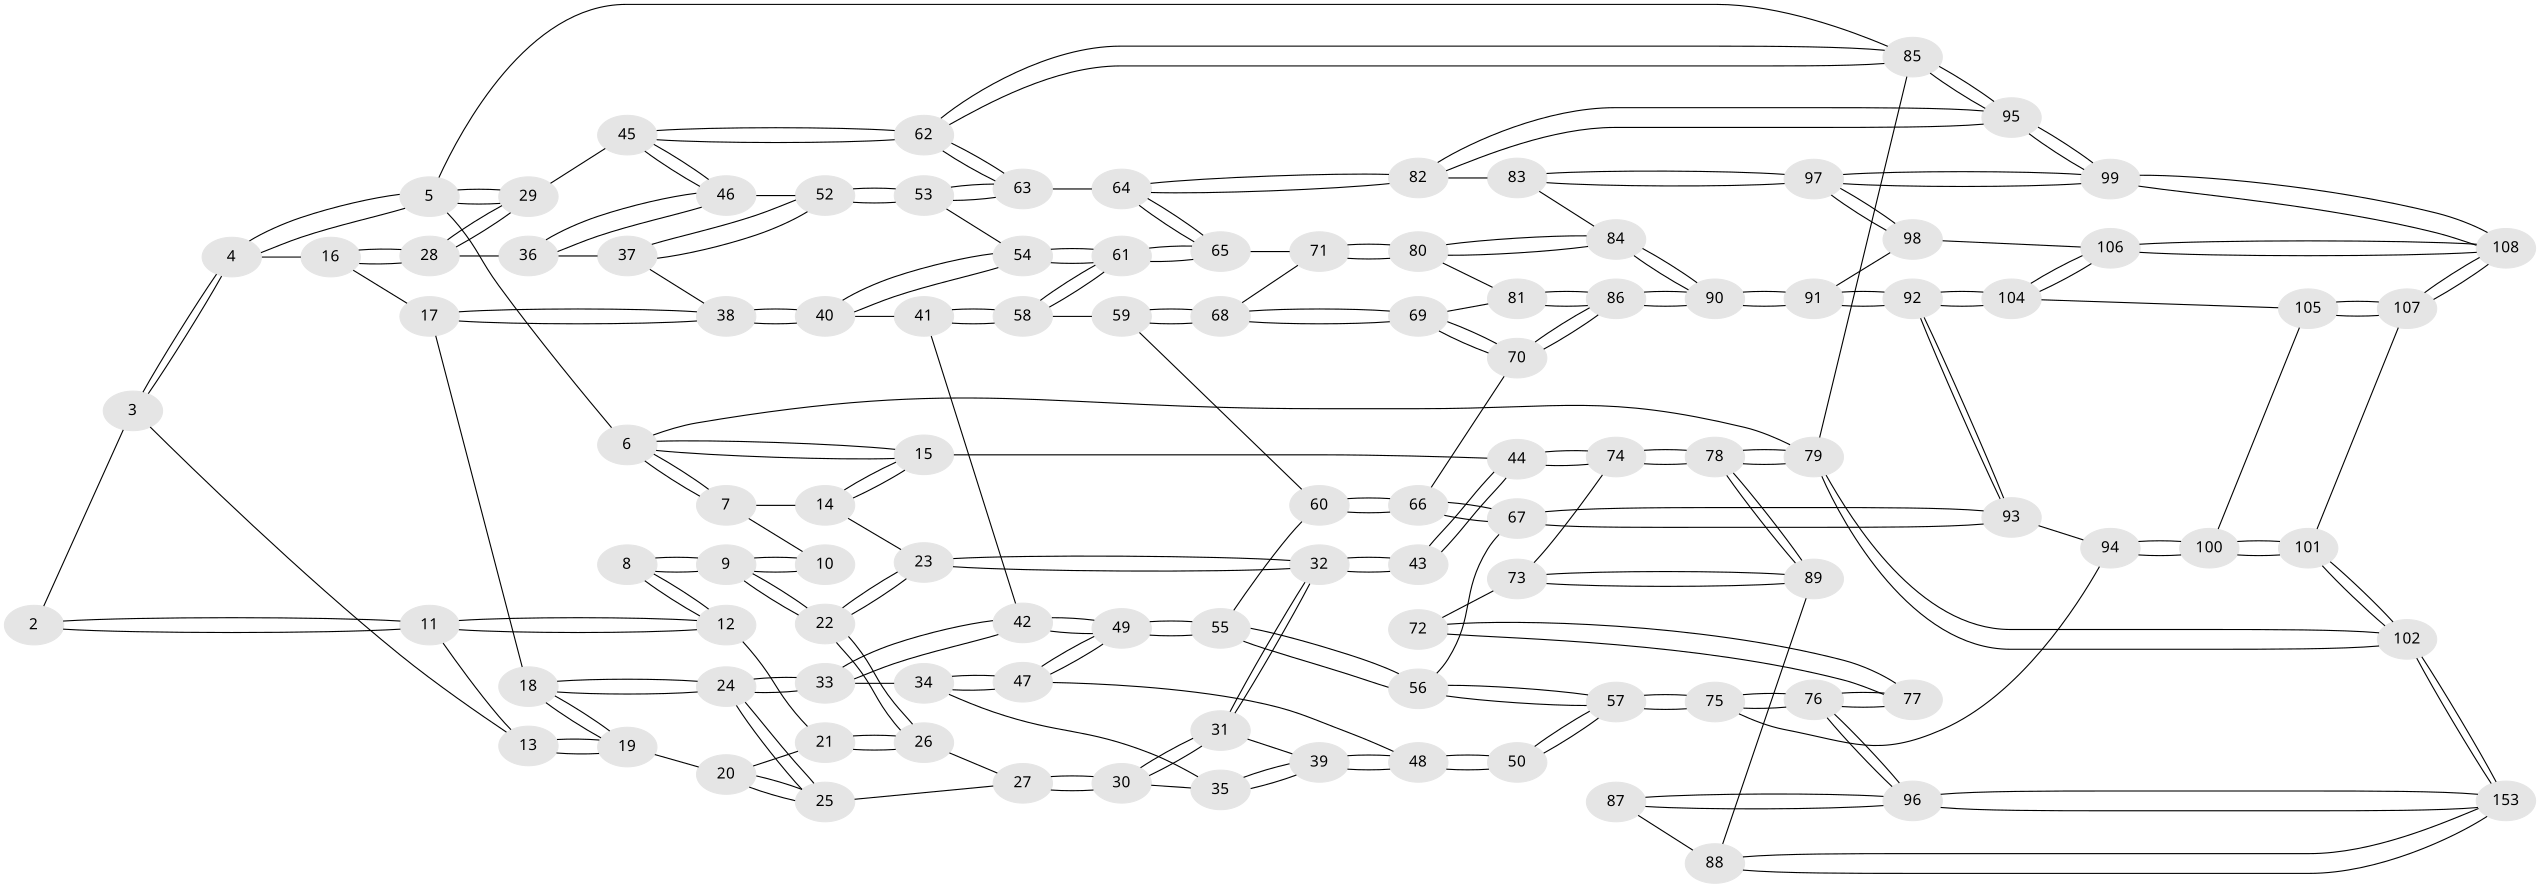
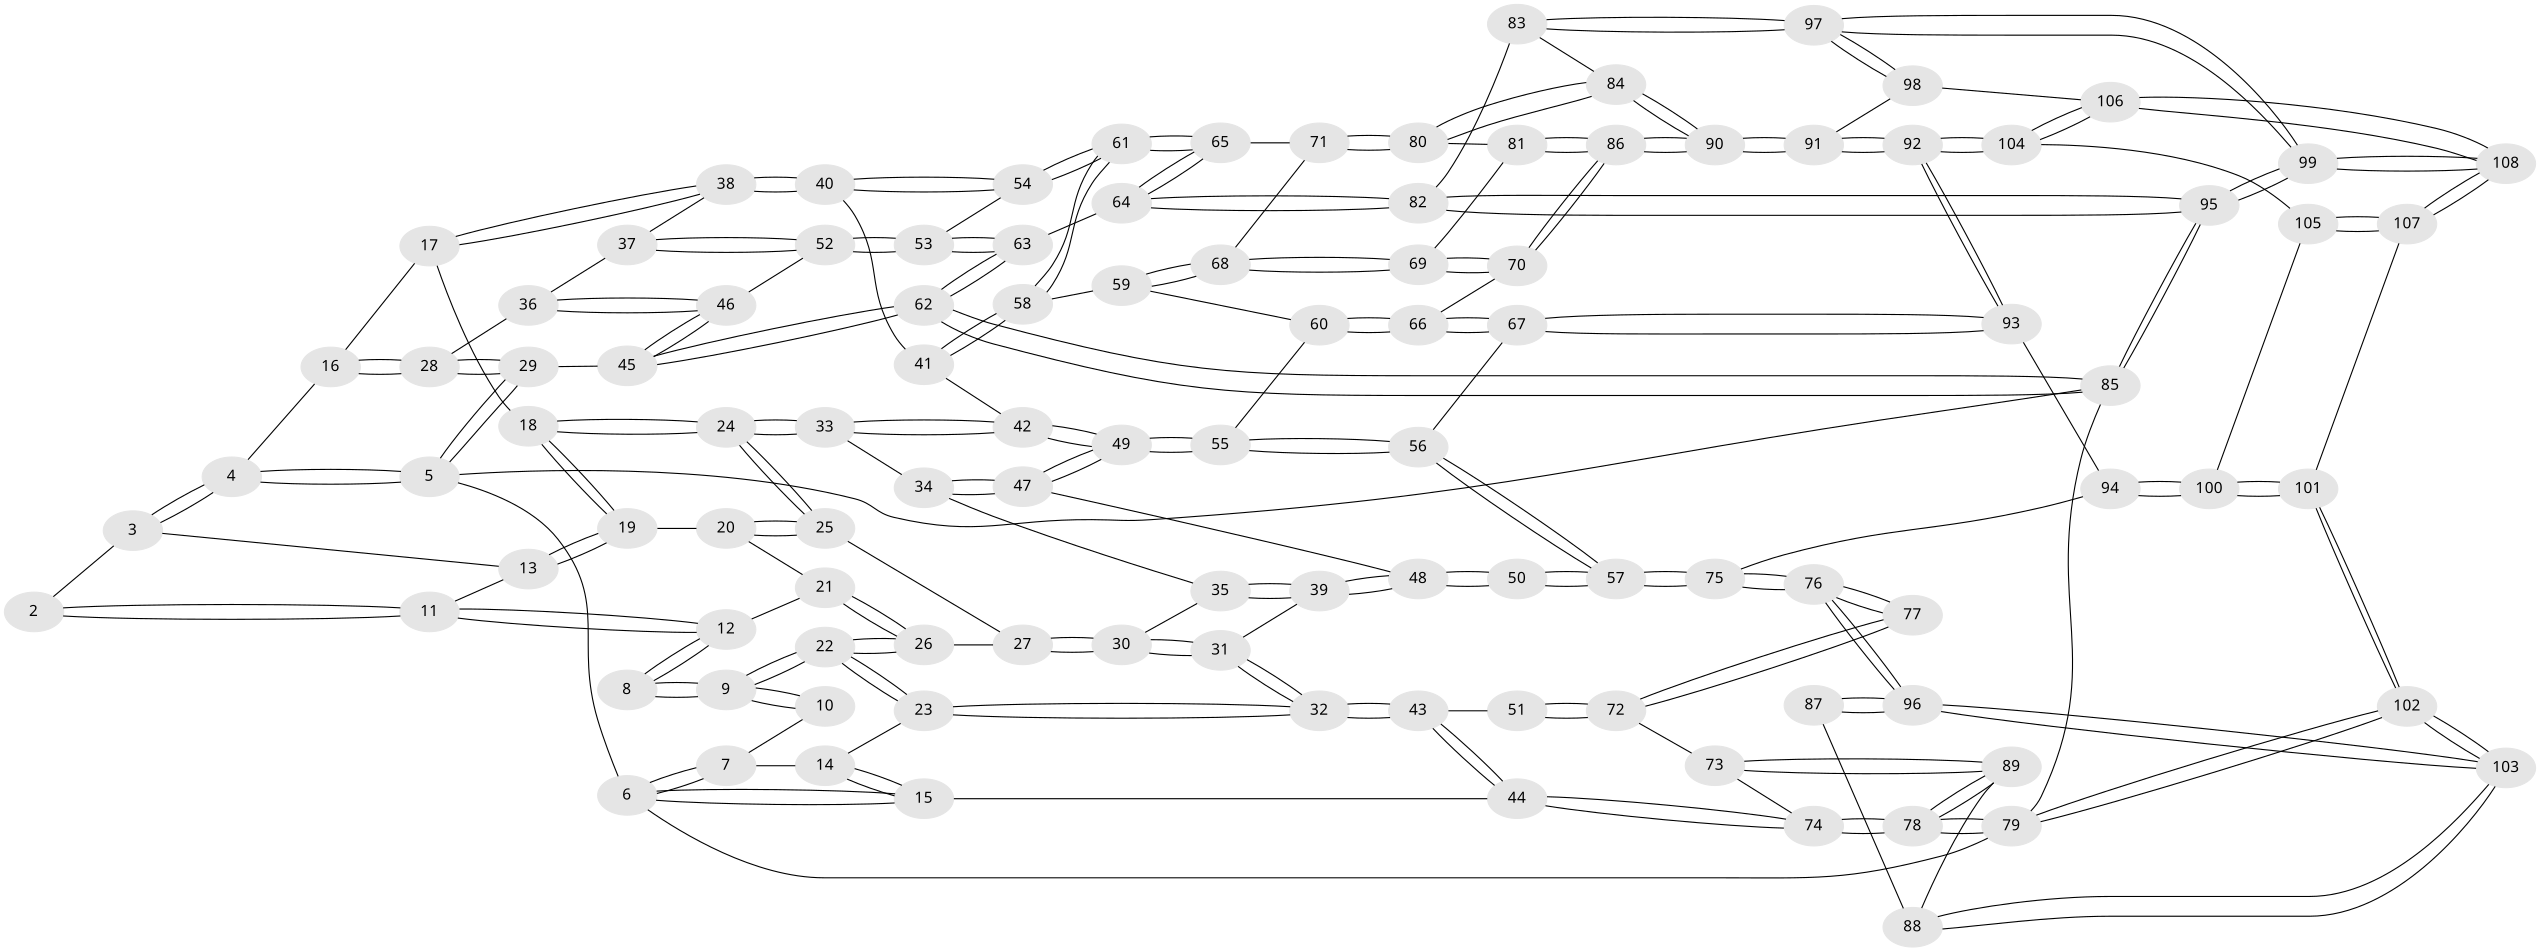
node "51": added
node "153": label "153" -> "103"
